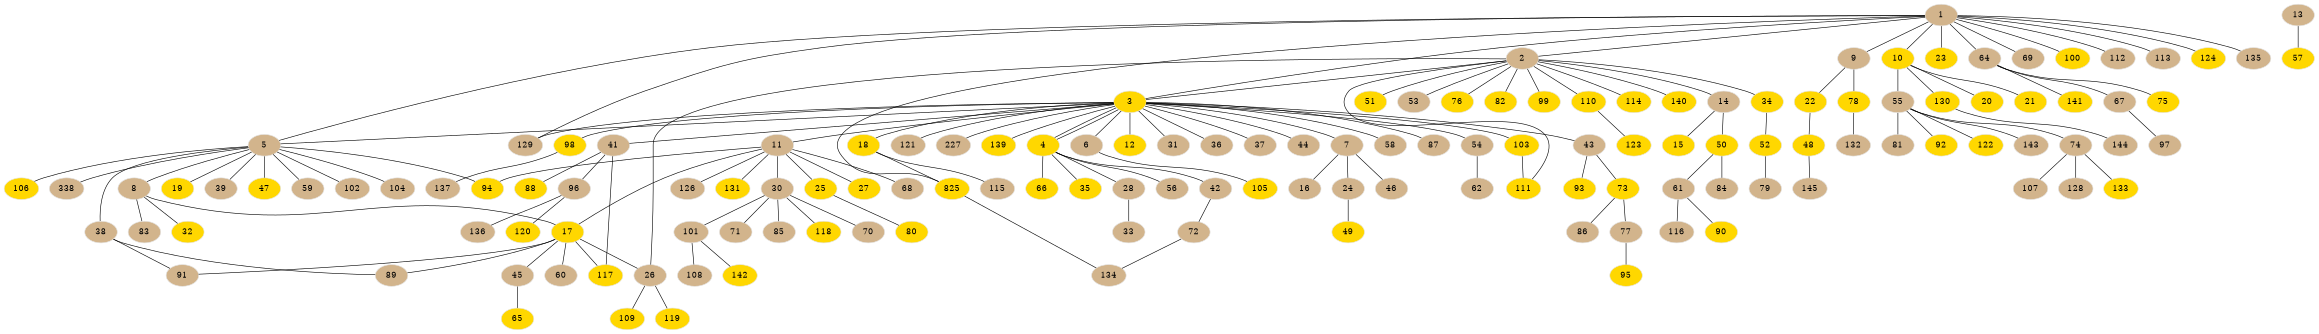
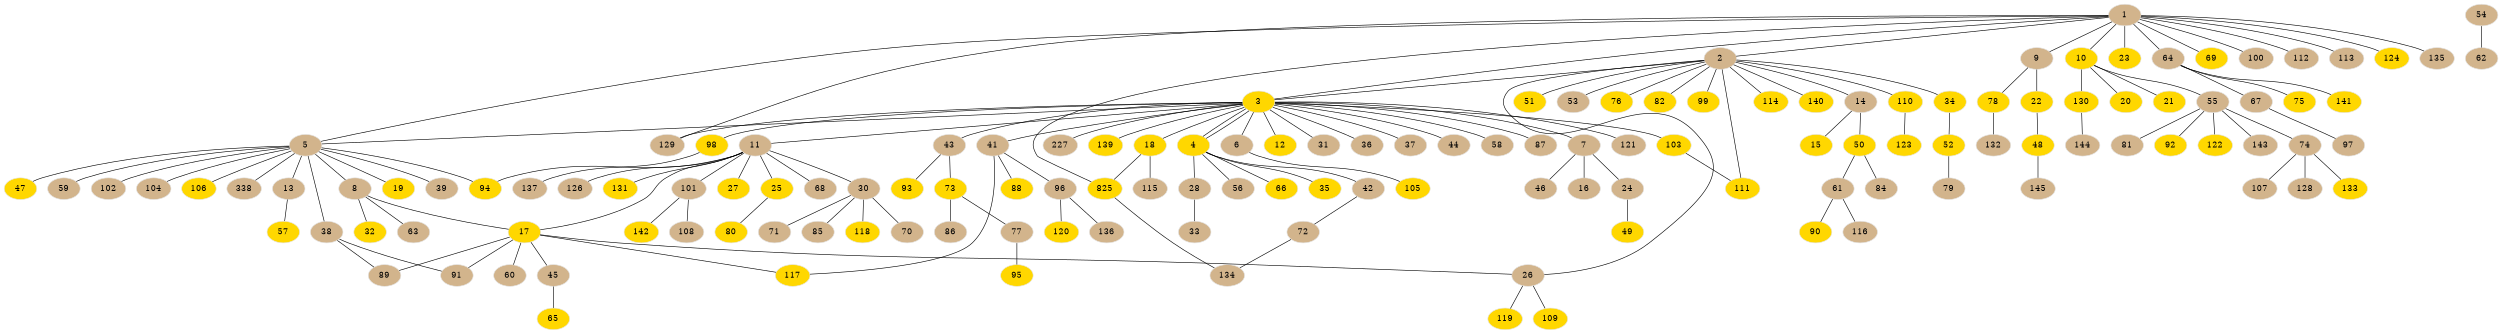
node "69": fillcolor tan -> gold
node "100": fillcolor gold -> tan
edge "3" -- "54": removed
edge "5" -- "13": added
edge "30" -- "101": now "11" -- "101"
node "83": label "83" -> "63"
